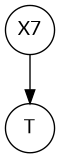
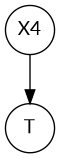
node "X7": label "X7" -> "X4"
